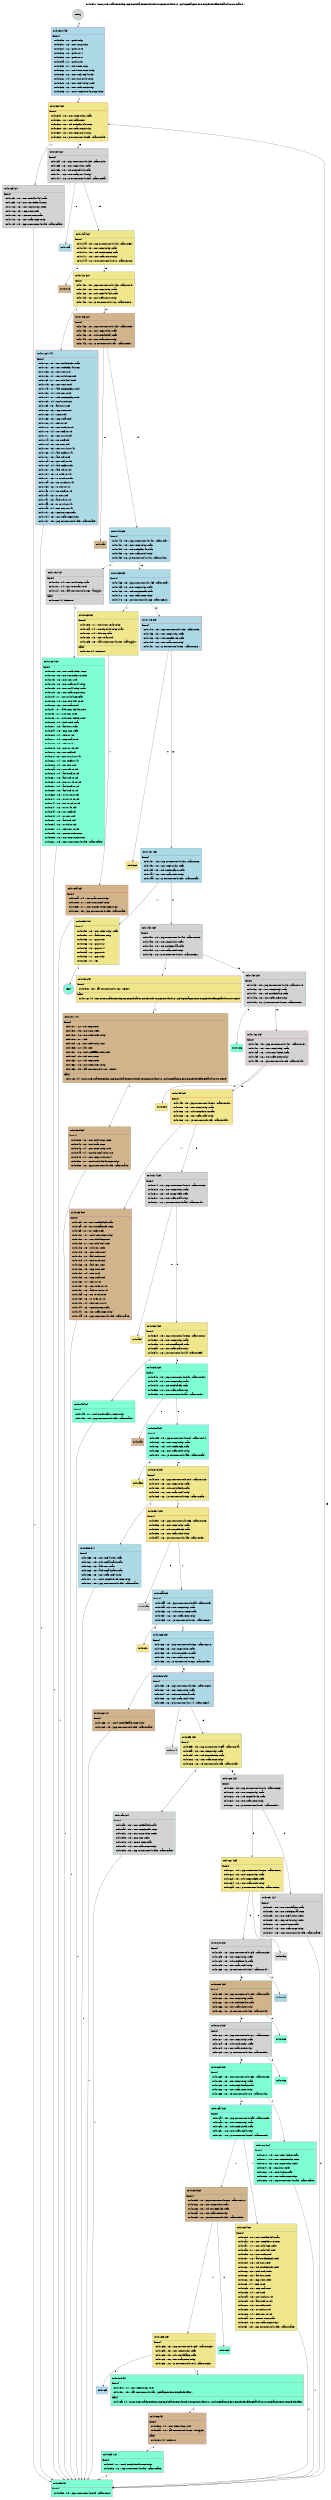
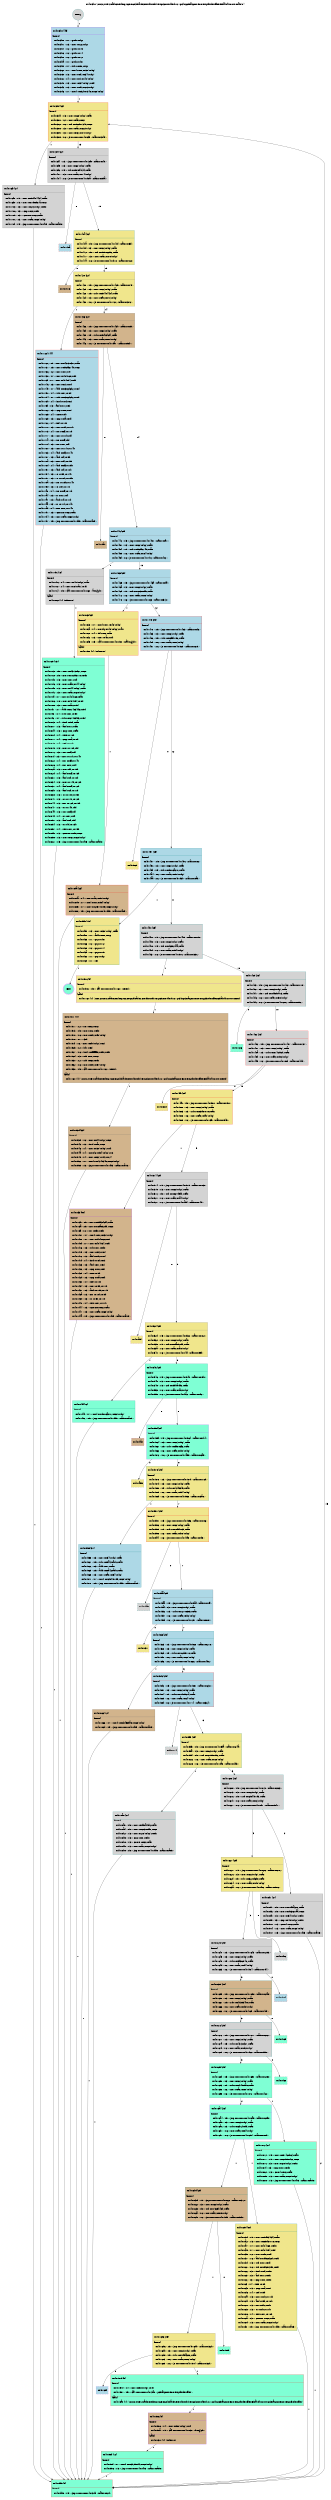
node "0x4018c3 [23]": color teal -> red
